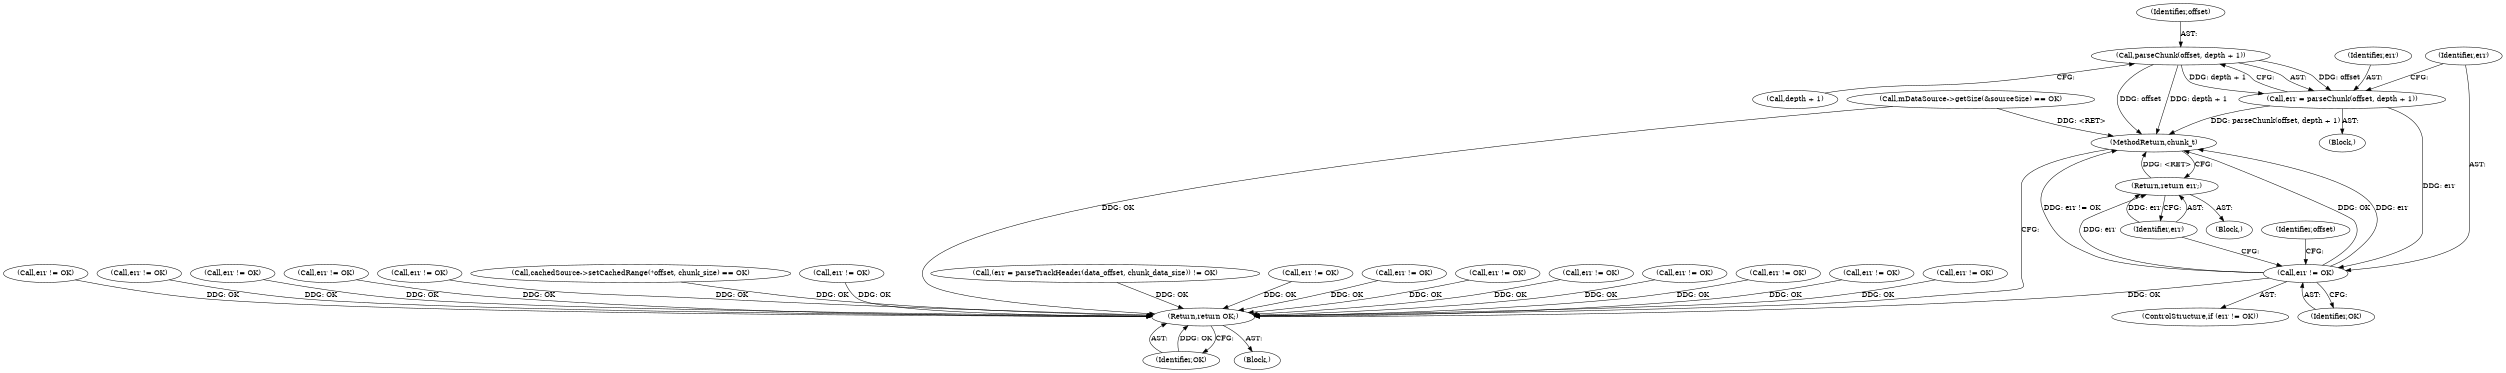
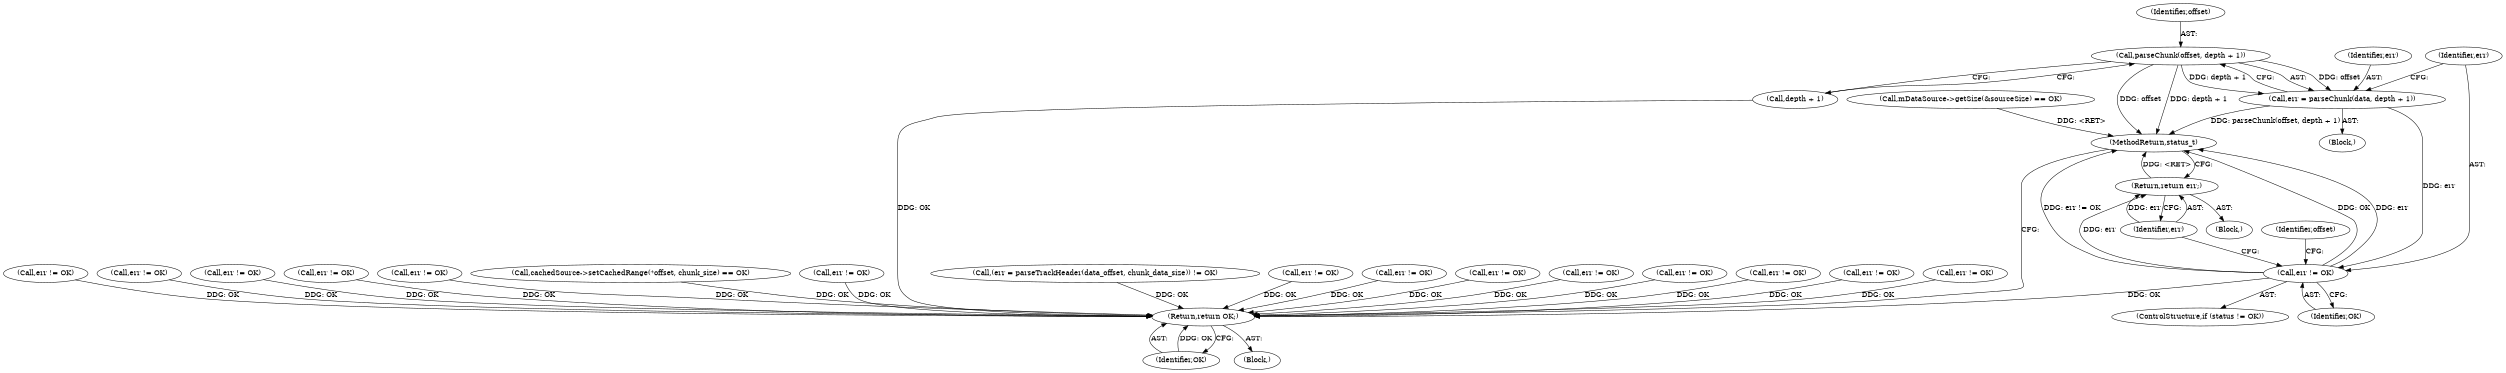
edge "(Call,parseChunk(offset, depth + 1))" -> "(Call,depth + 1)": added, label "CFG:"
node "(Call,err = parseChunk(offset, depth + 1))": label "(Call,err = parseChunk(offset, depth + 1))" -> "(Call,err = parseChunk(data, depth + 1))"
node "(MethodReturn,chunk_t)": label "(MethodReturn,chunk_t)" -> "(MethodReturn,status_t)"
edge "(Call,mDataSource->getSize(&sourceSize) == OK)" -> "(Return,return OK;)": now "(Call,depth + 1)" -> "(Return,return OK;)"
node "(ControlStructure,if (err != OK))": label "(ControlStructure,if (err != OK))" -> "(ControlStructure,if (status != OK))"
